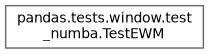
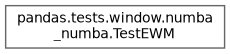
node "pandas.tests.window.test _numba.TestEWM": label "pandas.tests.window.test _numba.TestEWM" -> "pandas.tests.window.numba _numba.TestEWM"
